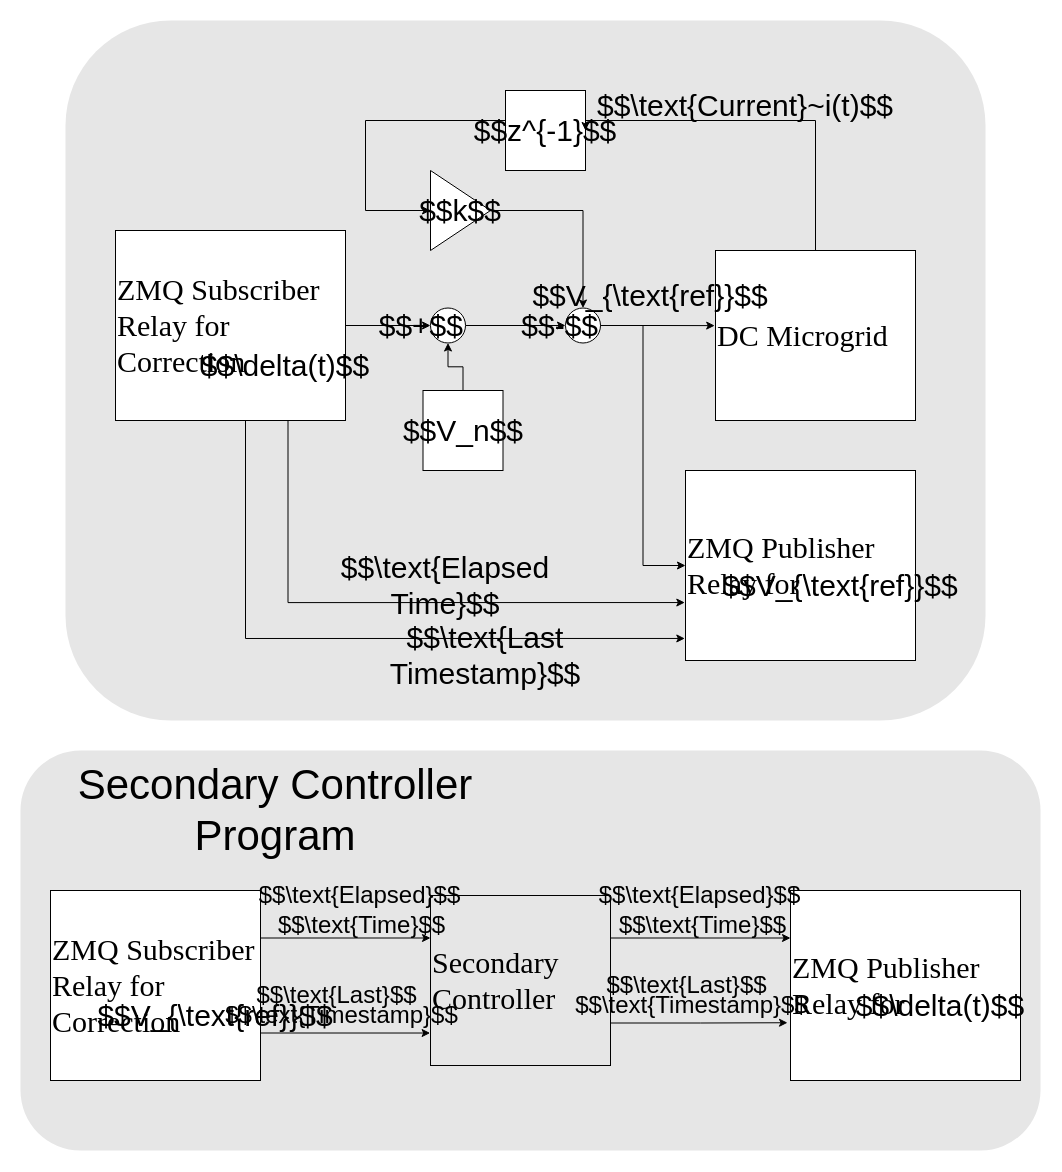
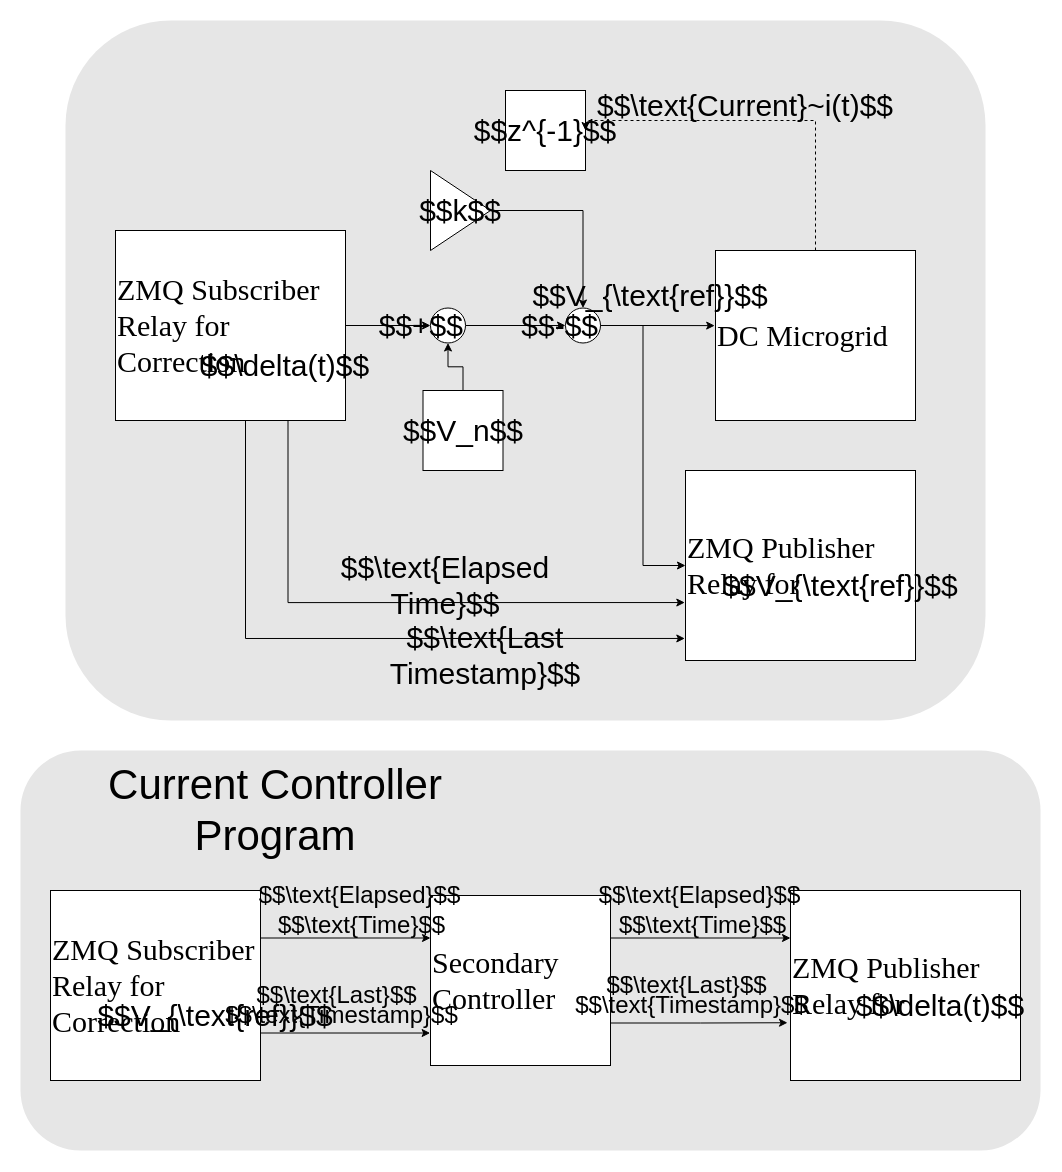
edge "DC Microgrid" -> "$$z^{-1}$$": style solid -> dashed
edge "$$z^{-1}$$" -> "$$k$$": removed
node "Secondary Controller Program": label "Secondary Controller Program" -> "Current Controller Program"
node "Secondary Controller": fillcolor #e6e6e6 -> #ffffff
